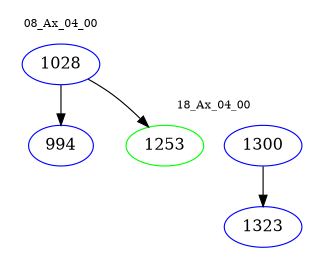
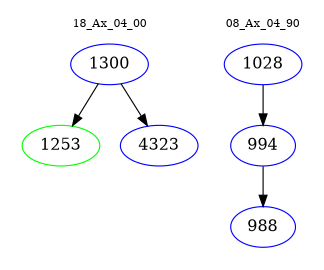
cluster "08_Ax_04_00": label "08_Ax_04_00" -> "08_Ax_04_90"
edge "1028" -> "1253": now "1300" -> "1253"
node "988": added
node "1323": label "1323" -> "4323"
